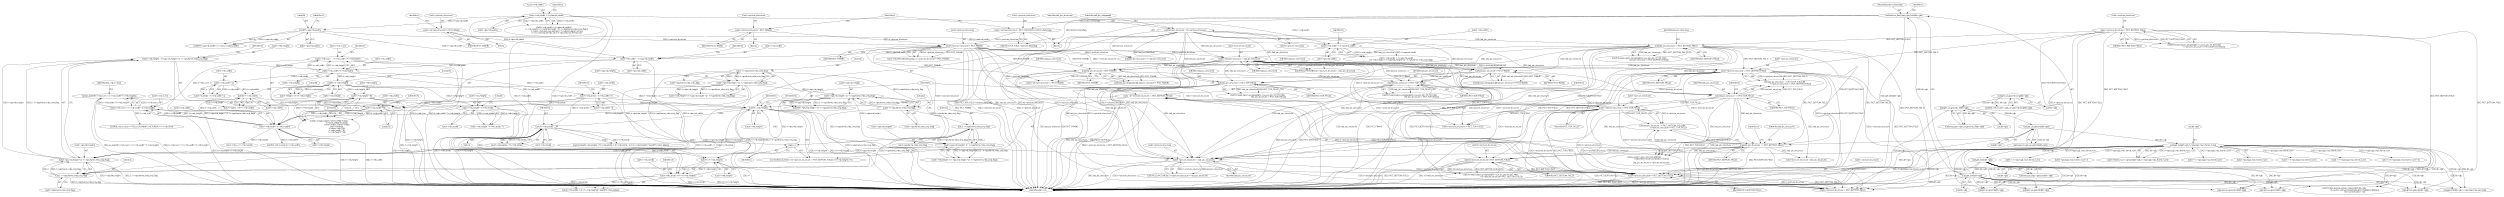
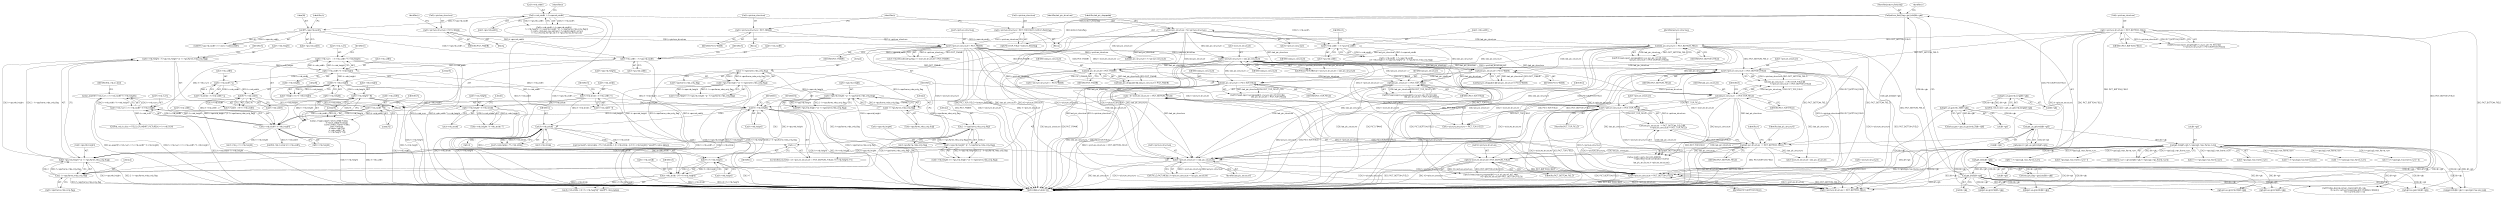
edge "(Call,16 * h->mb_height)" -> "(Call,h->mb_height * h->mb_stride)": removed, label "DDG: h->mb_height"
node "(Identifier,static int)": label "(Identifier,static int)" -> "(MethodReturn,static int)"
